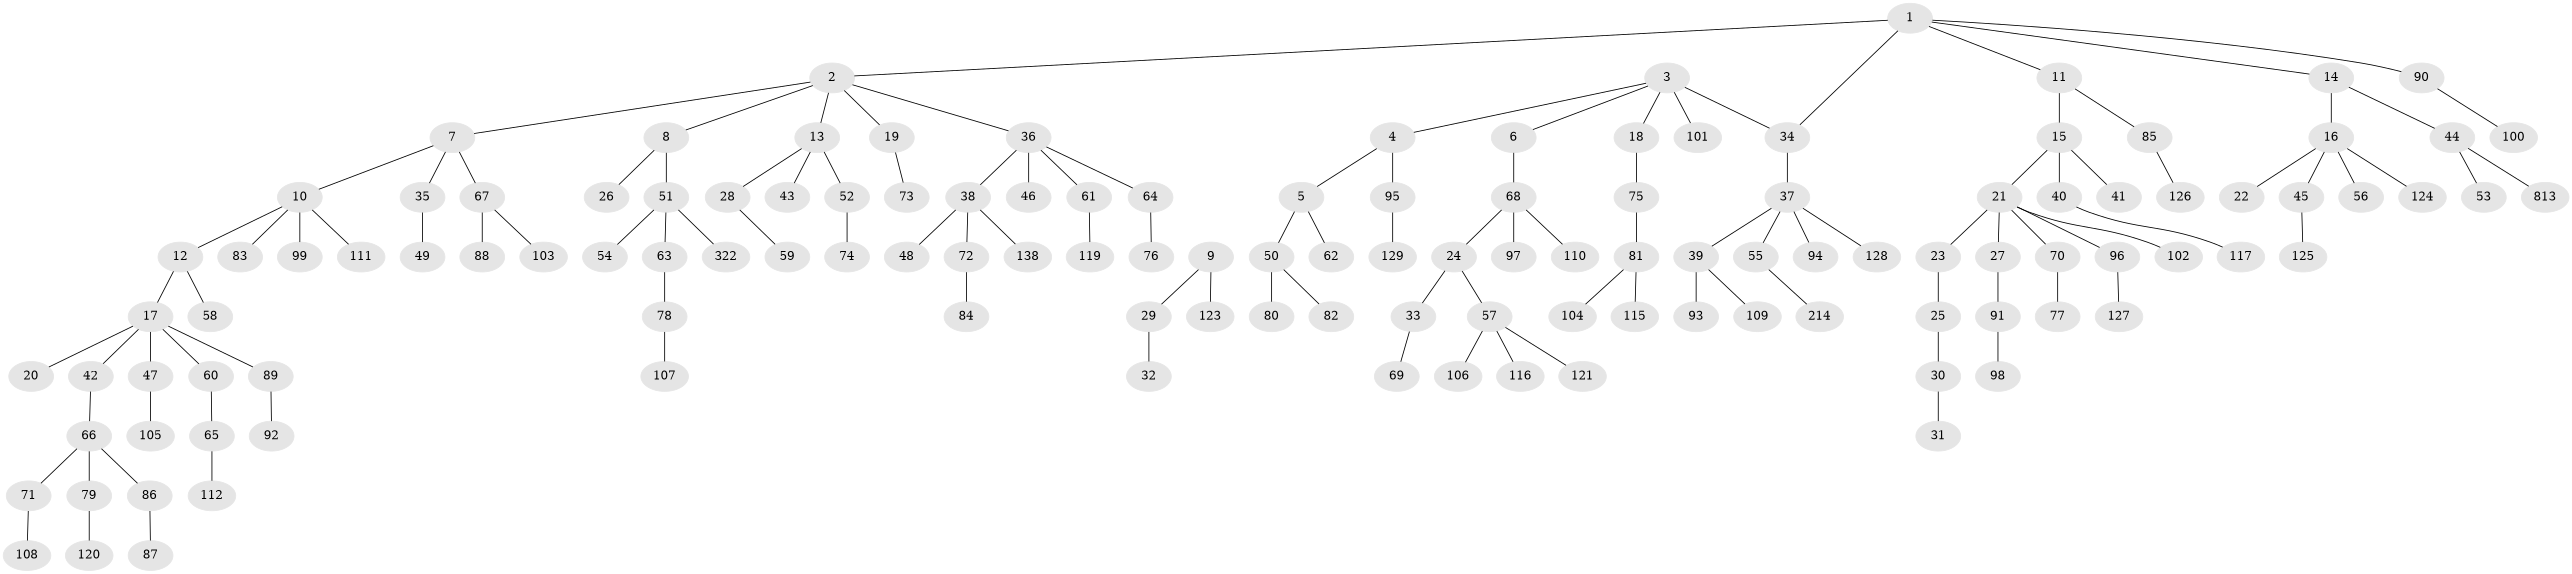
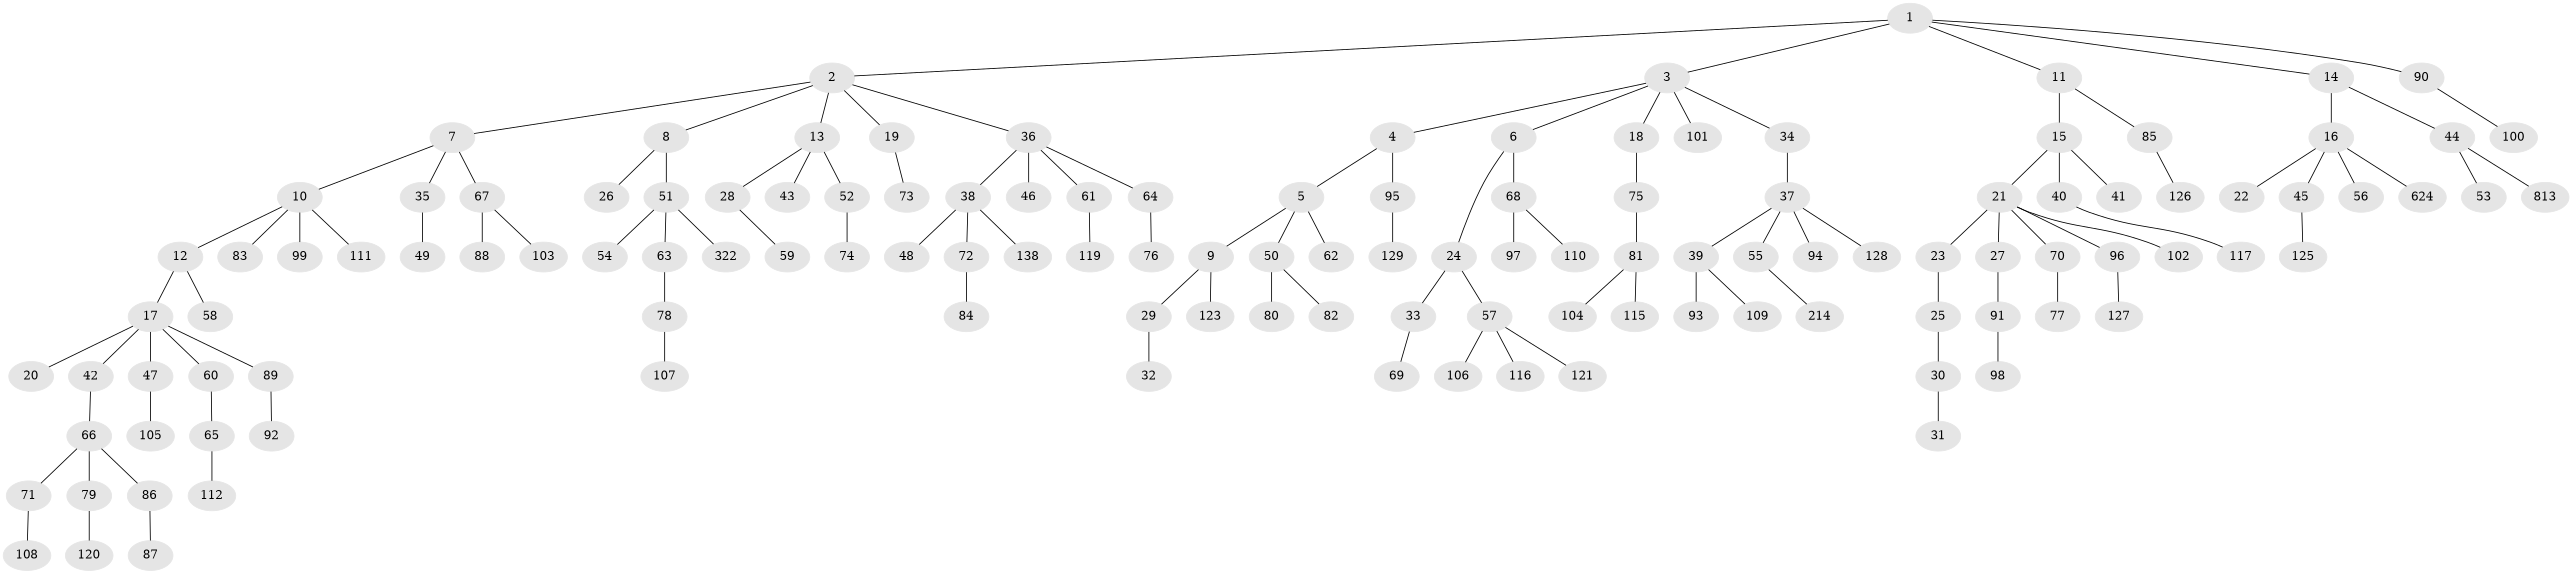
edge "1" -- "34": now "1" -- "3"
node "124": label "124" -> "624"
edge "5" -- "9": added
edge "68" -- "24": now "6" -- "24"
